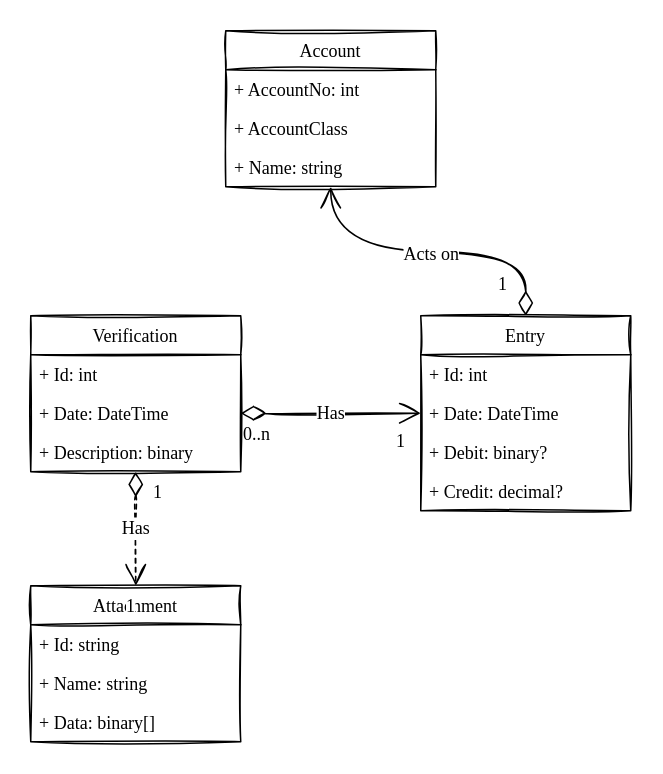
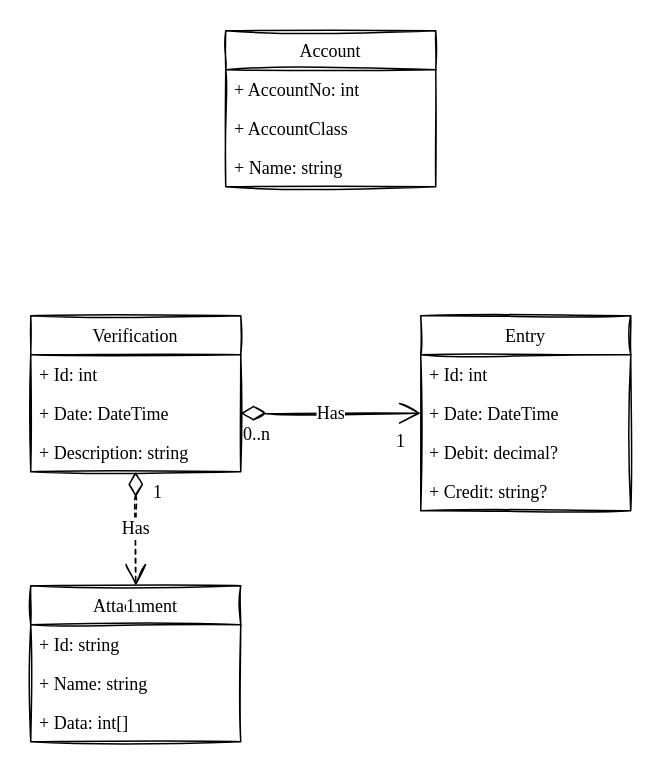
edge "Account" -- "Entry": removed, labels "1", "Acts on"
node "+ Description: binary": label "+ Description: binary" -> "+ Description: string"
node "+ Debit: binary?": label "+ Debit: binary?" -> "+ Debit: decimal?"
node "+ Credit: decimal?": label "+ Credit: decimal?" -> "+ Credit: string?"
node "+ Data: binary[]": label "+ Data: binary[]" -> "+ Data: int[]"
